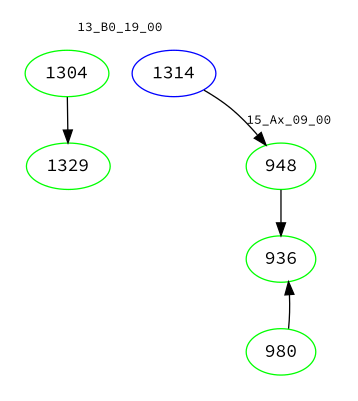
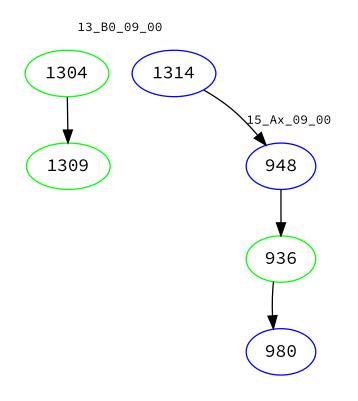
cluster "13_B0_19_00": label "13_B0_19_00" -> "13_B0_09_00"
node "1329": label "1329" -> "1309"
node "948": color green -> blue
edge "980" -> "936": reversed
node "980": color green -> blue
